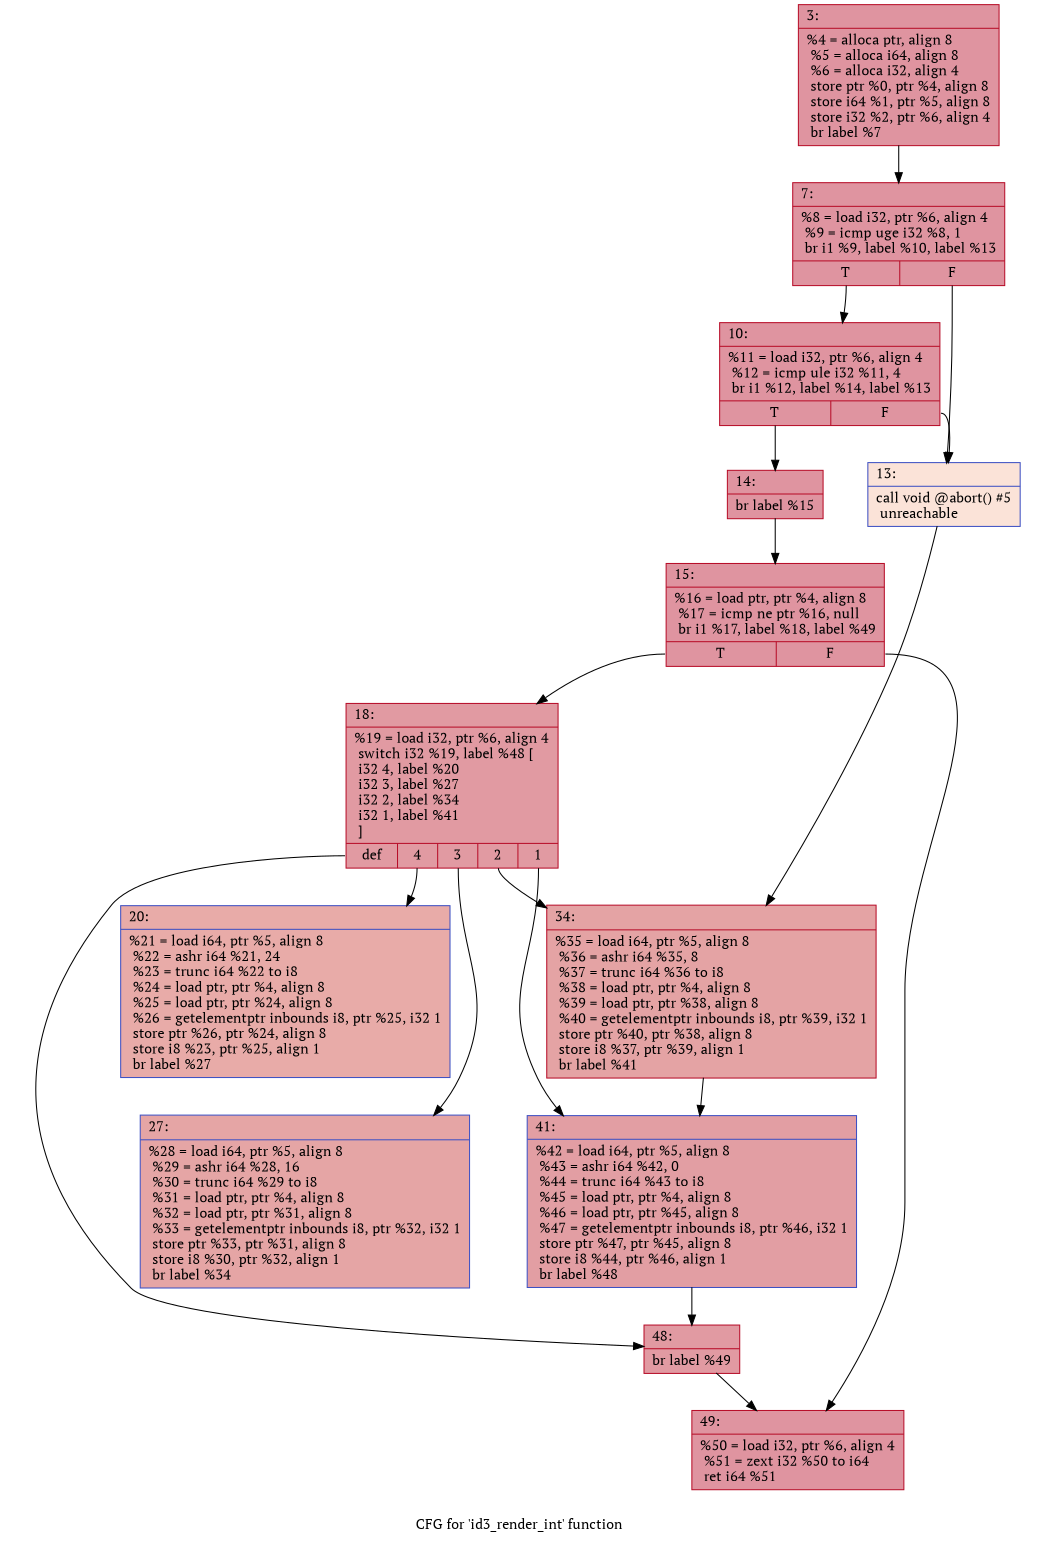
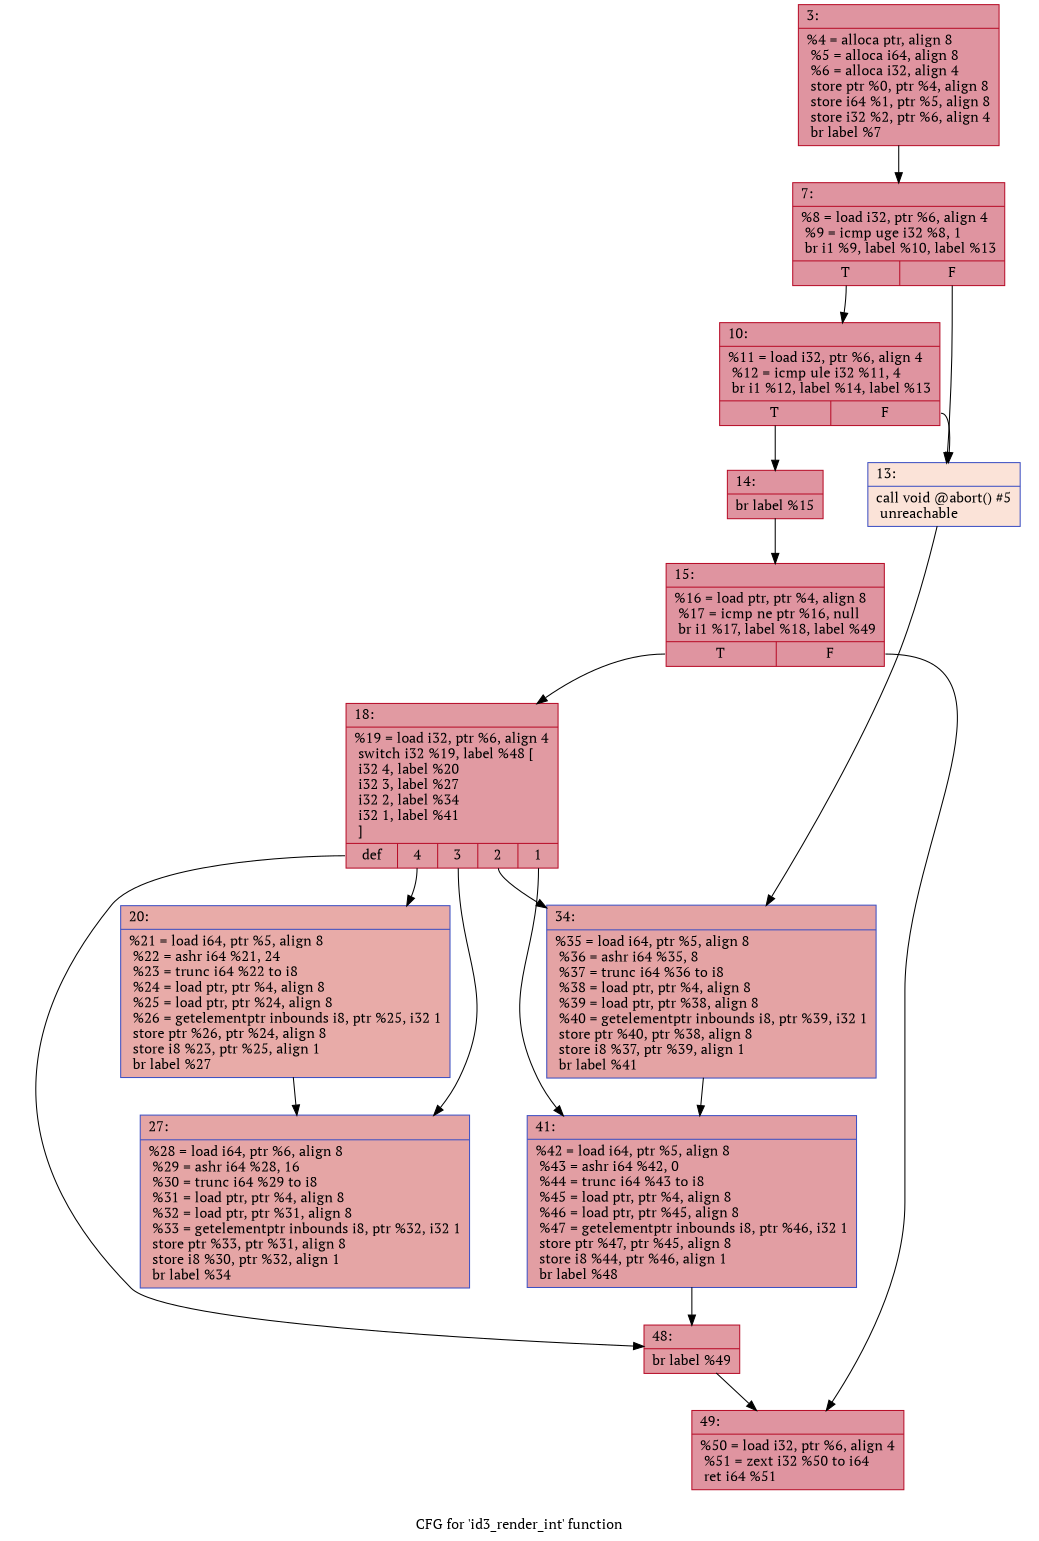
node "34:": color #b70d28ff -> #3d50c3ff
edge "20:" -> "27:": added
node "27:": text "%28 = load i64, ptr %5, align 8" -> "%28 = load i64, ptr %6, align 8"
